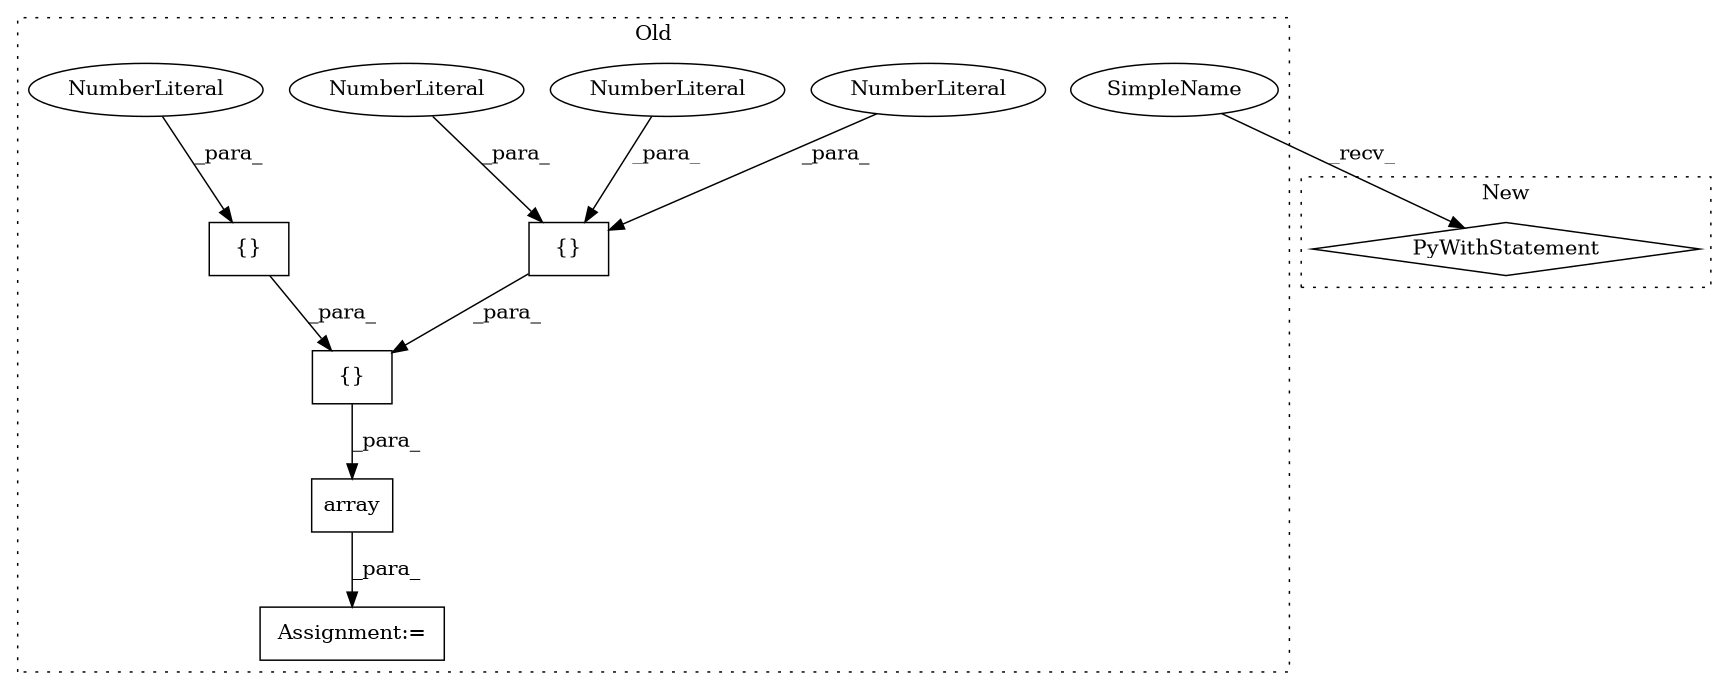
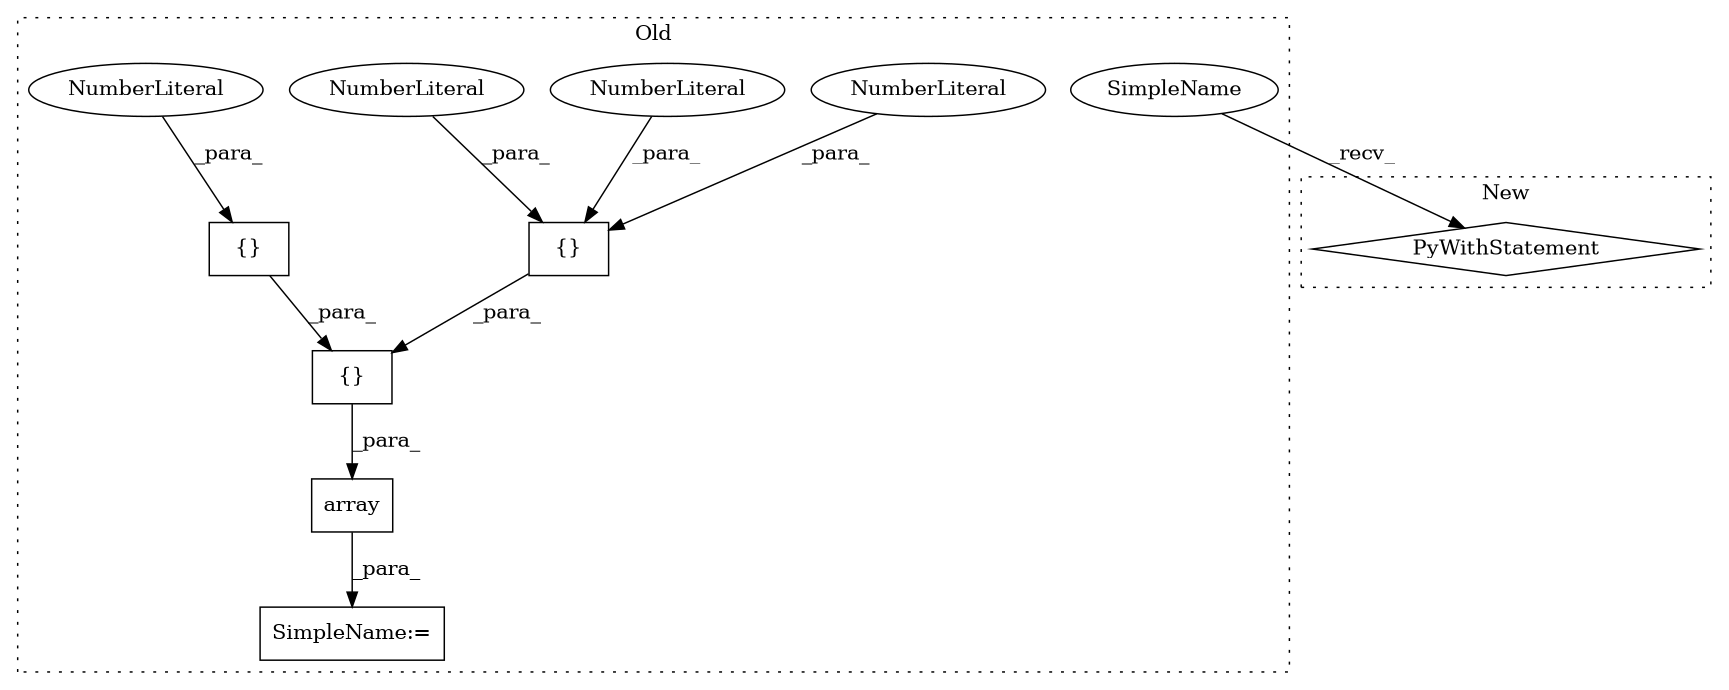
node "Assignment:=": label "Assignment:=" -> "SimpleName:="
